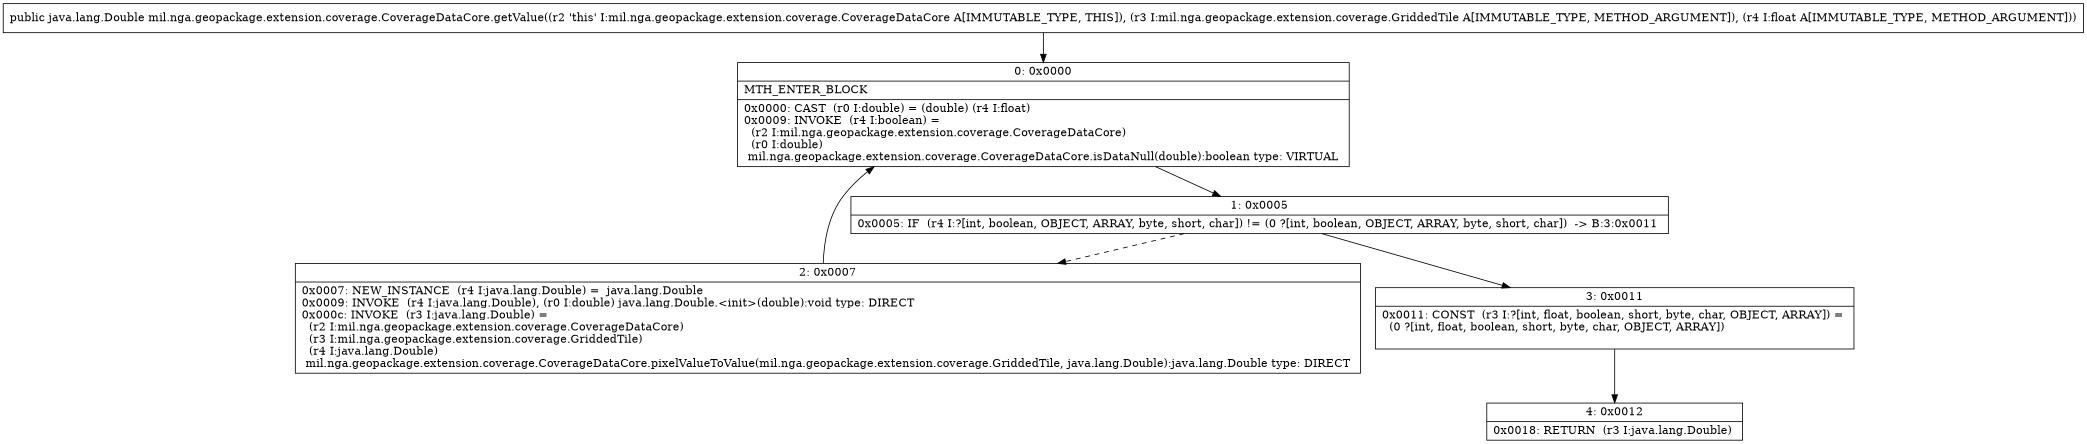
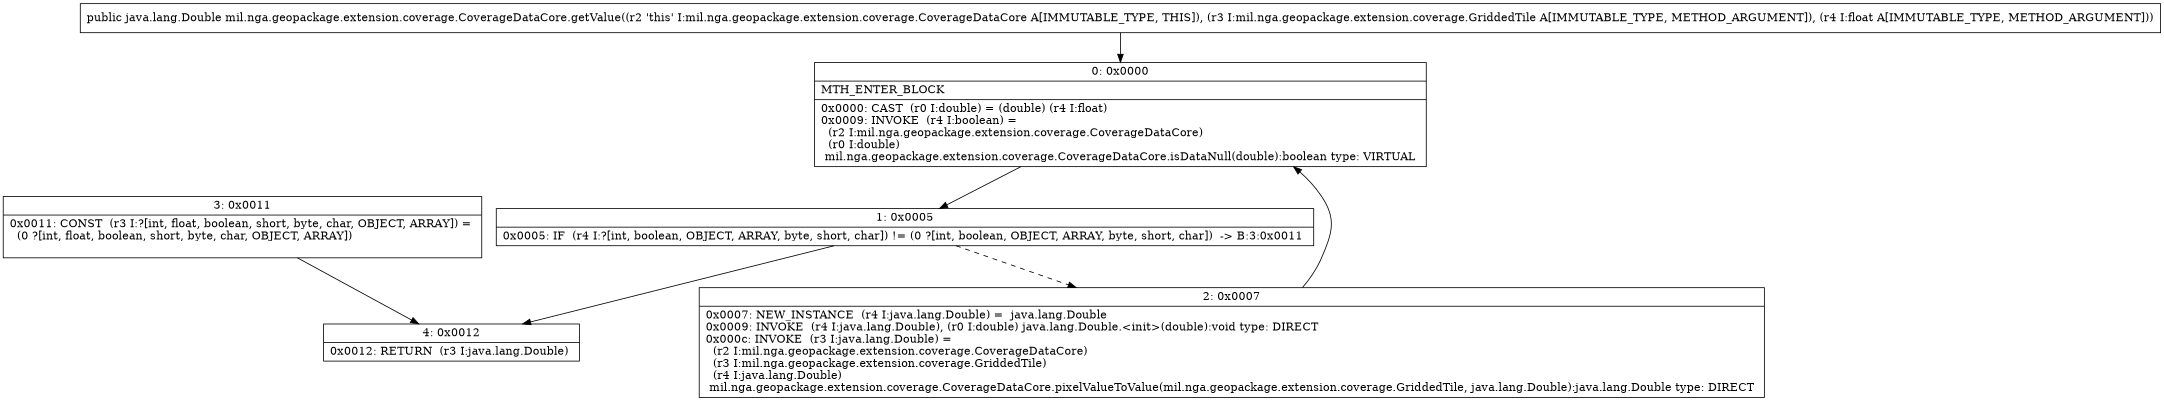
edge "1: 0x0005" -> "3: 0x0011": now "1: 0x0005" -> "4: 0x0012"
node "4: 0x0012": text "0x0018: RETURN  (r3 I:java.lang.Double)" -> "0x0012: RETURN  (r3 I:java.lang.Double)"
